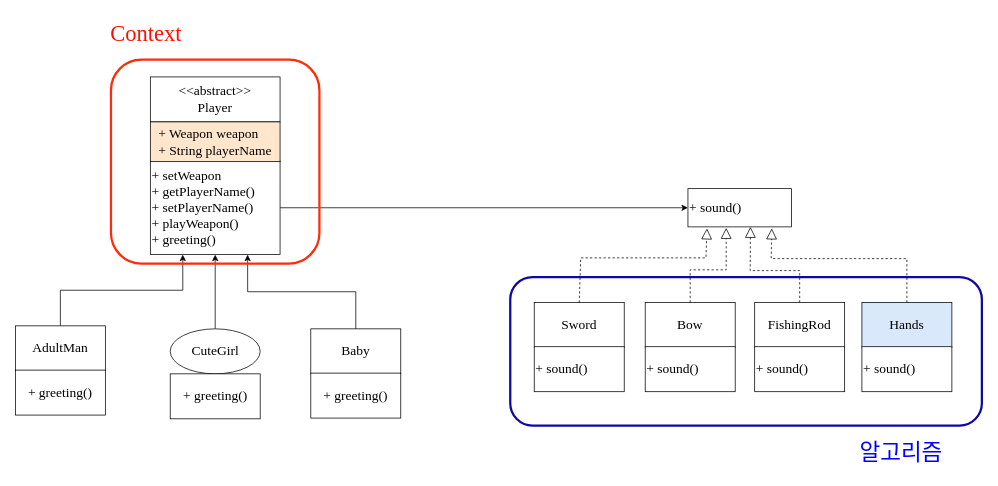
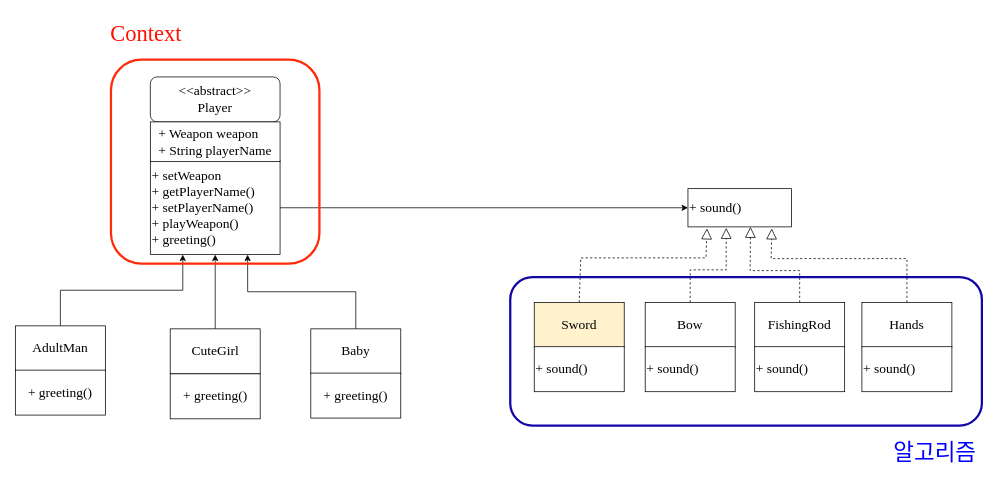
node "<<abstract>>Player": shape rectangle -> rounded rectangle
node "+ Weapon weapon + String playerName": fillcolor #ffe6cc -> #ffffff
node "Sword": fillcolor #ffffff -> #fff2cc
node "Hands": fillcolor #dae8fc -> #ffffff
node "CuteGirl": shape ellipse -> rectangle
node "알고리즘": moved (901, 452) -> (935, 452)
